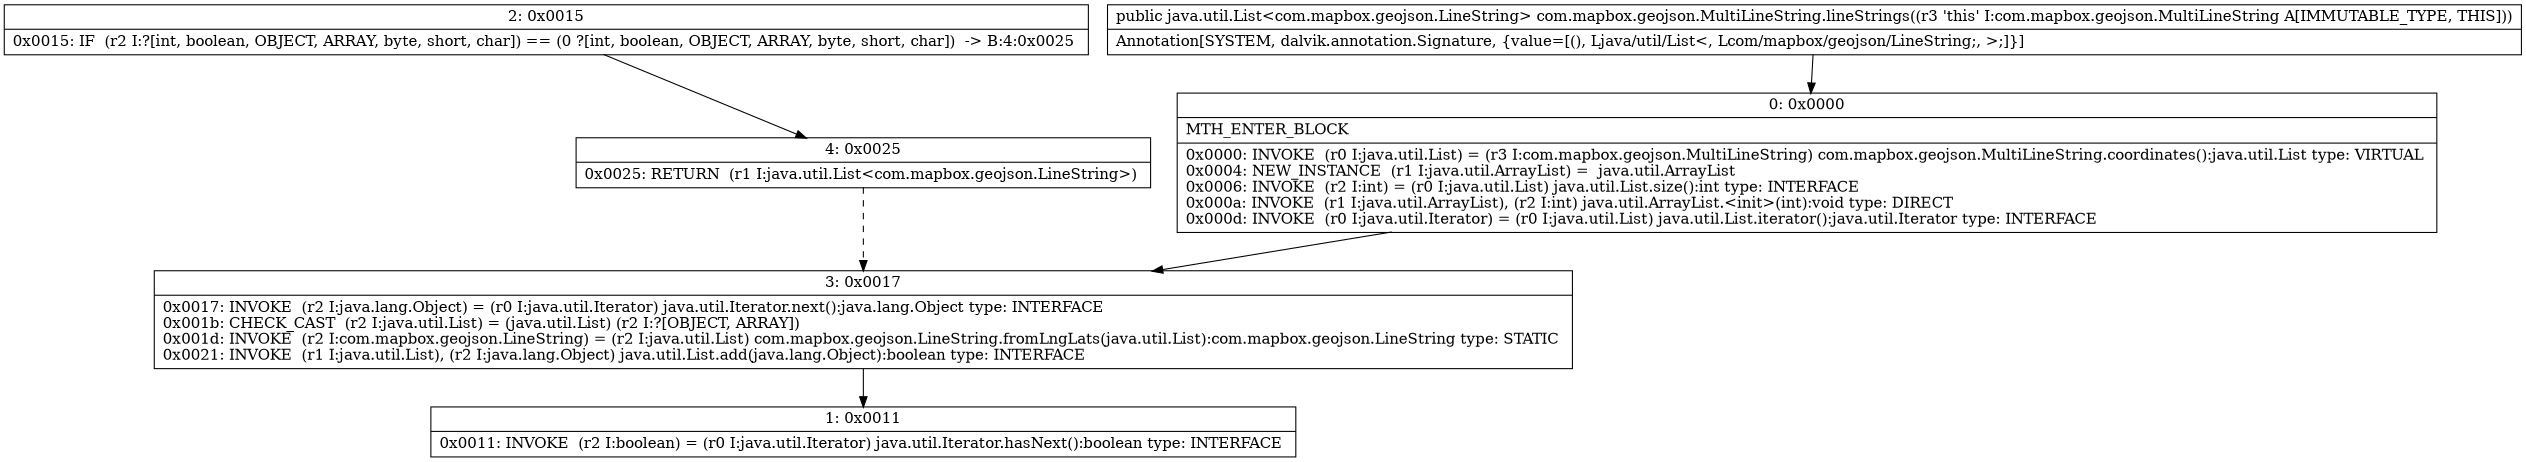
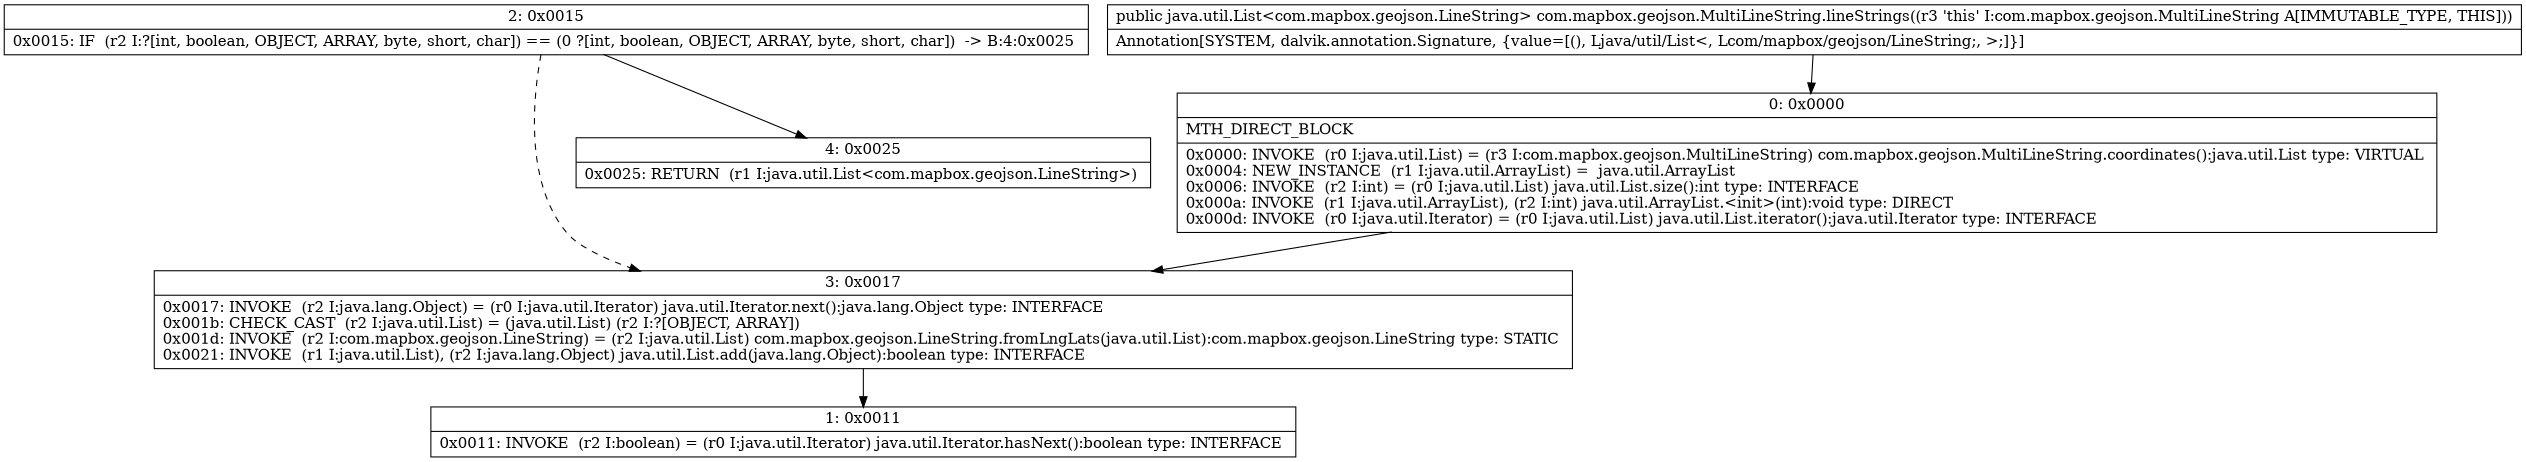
node "0: 0x0000": text "MTH_ENTER_BLOCK" -> "MTH_DIRECT_BLOCK"
edge "4: 0x0025" -> "3: 0x0017": now "2: 0x0015" -> "3: 0x0017"
